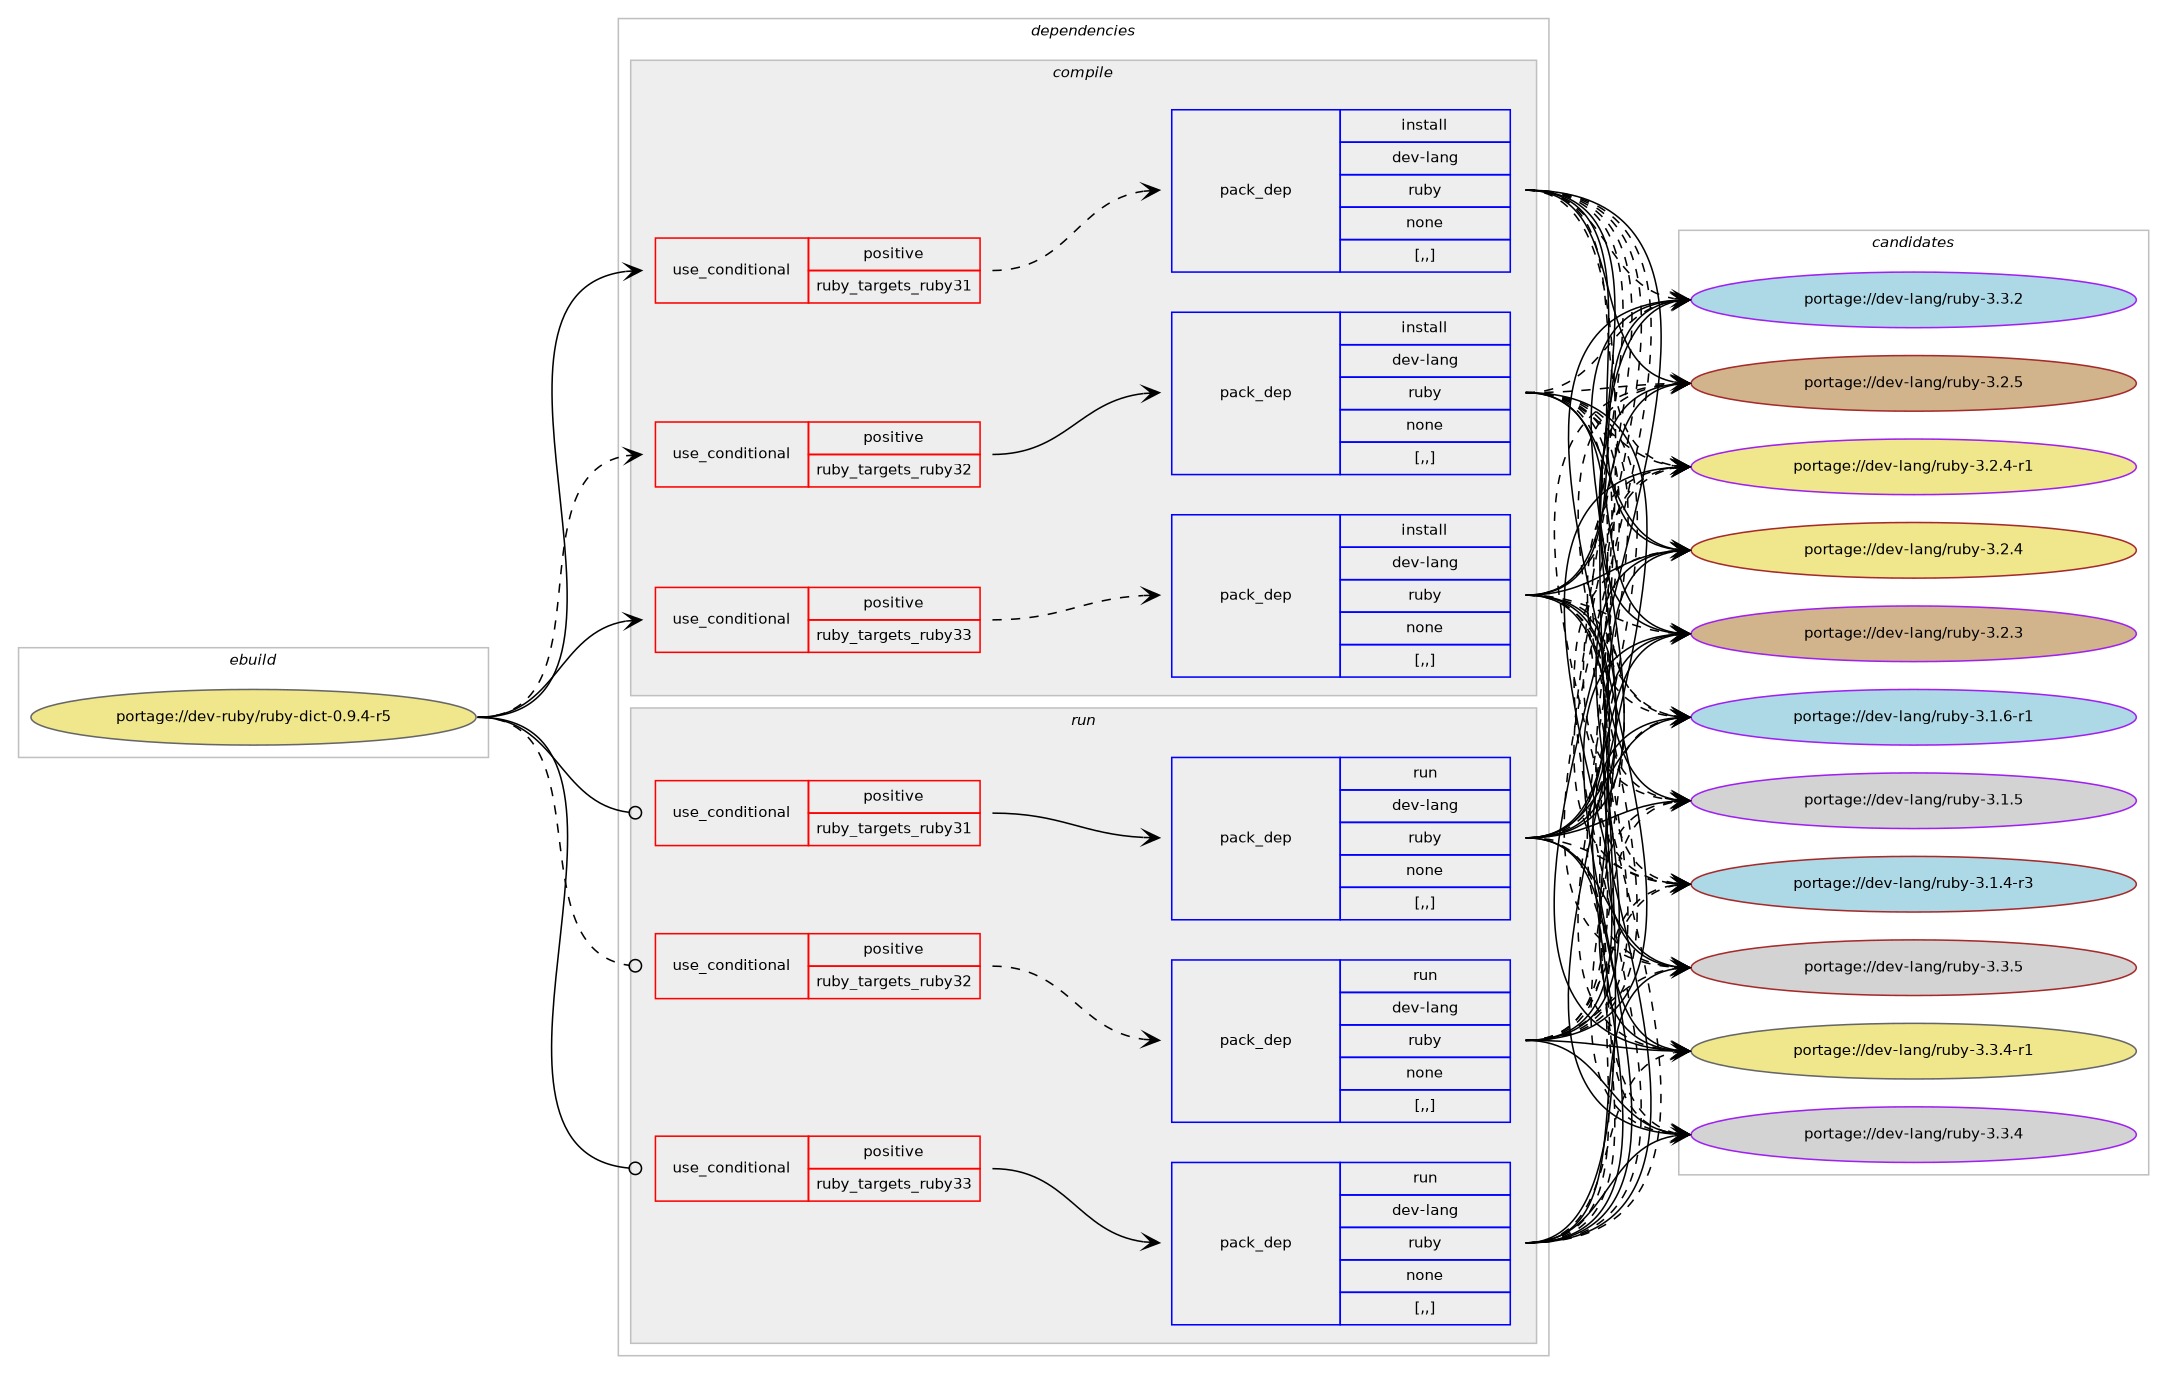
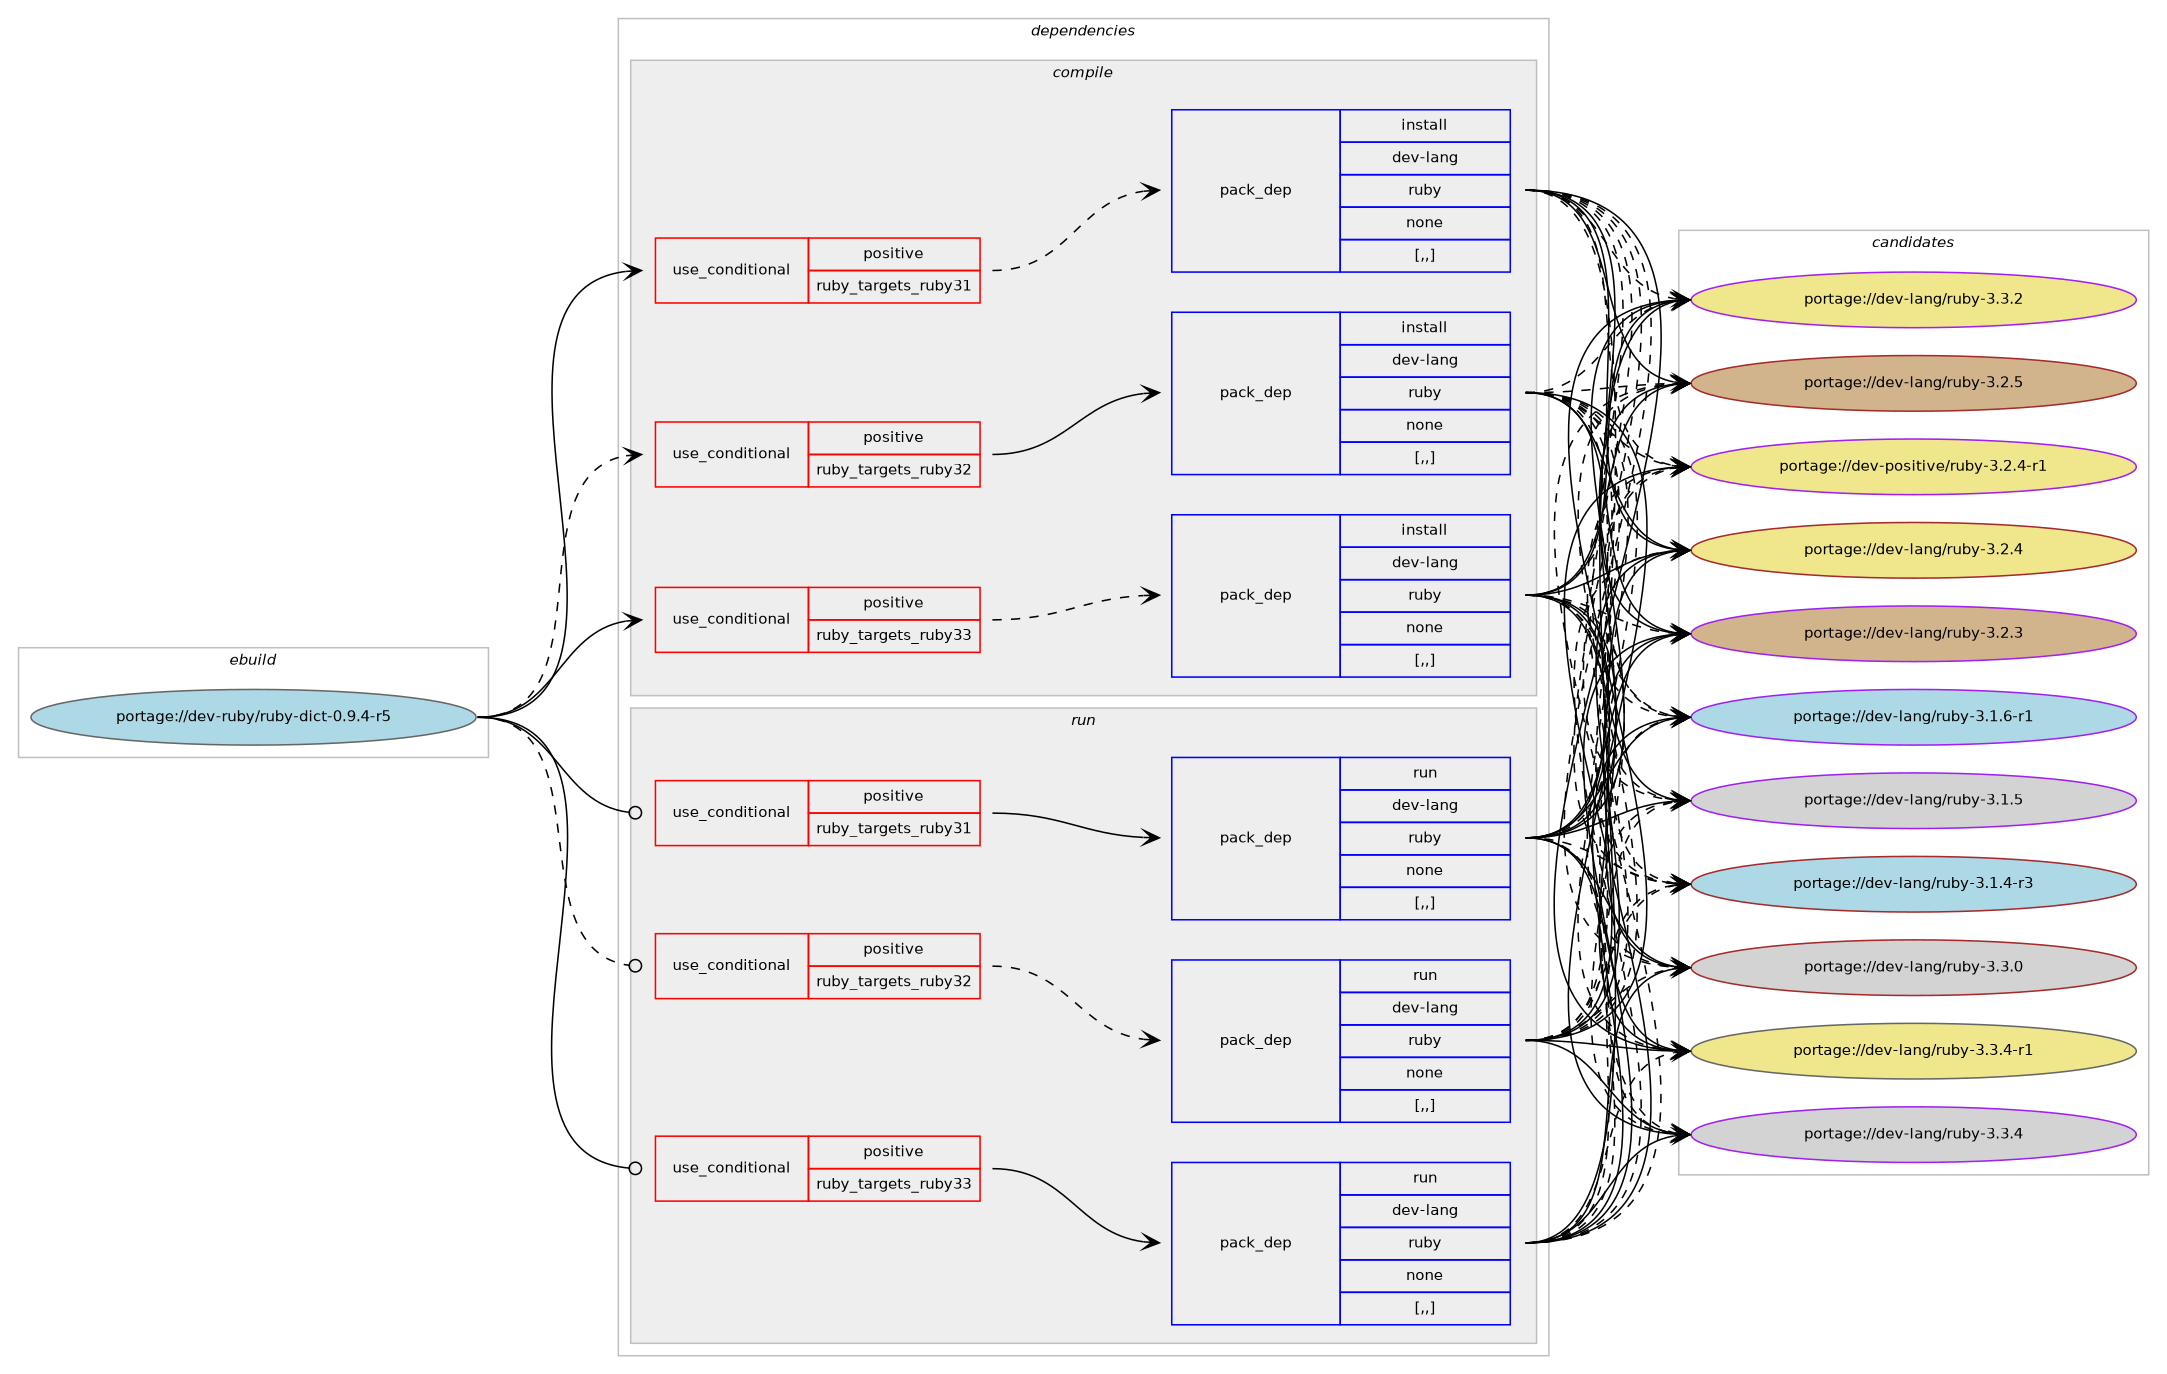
node "portage://dev-lang/ruby-3.3.2": fillcolor lightblue -> khaki
node "portage://dev-lang/ruby-3.2.4-r1": label "portage://dev-lang/ruby-3.2.4-r1" -> "portage://dev-positive/ruby-3.2.4-r1"
node "portage://dev-ruby/ruby-dict-0.9.4-r5": fillcolor khaki -> lightblue
node "portage://dev-lang/ruby-3.3.5": label "portage://dev-lang/ruby-3.3.5" -> "portage://dev-lang/ruby-3.3.0"
